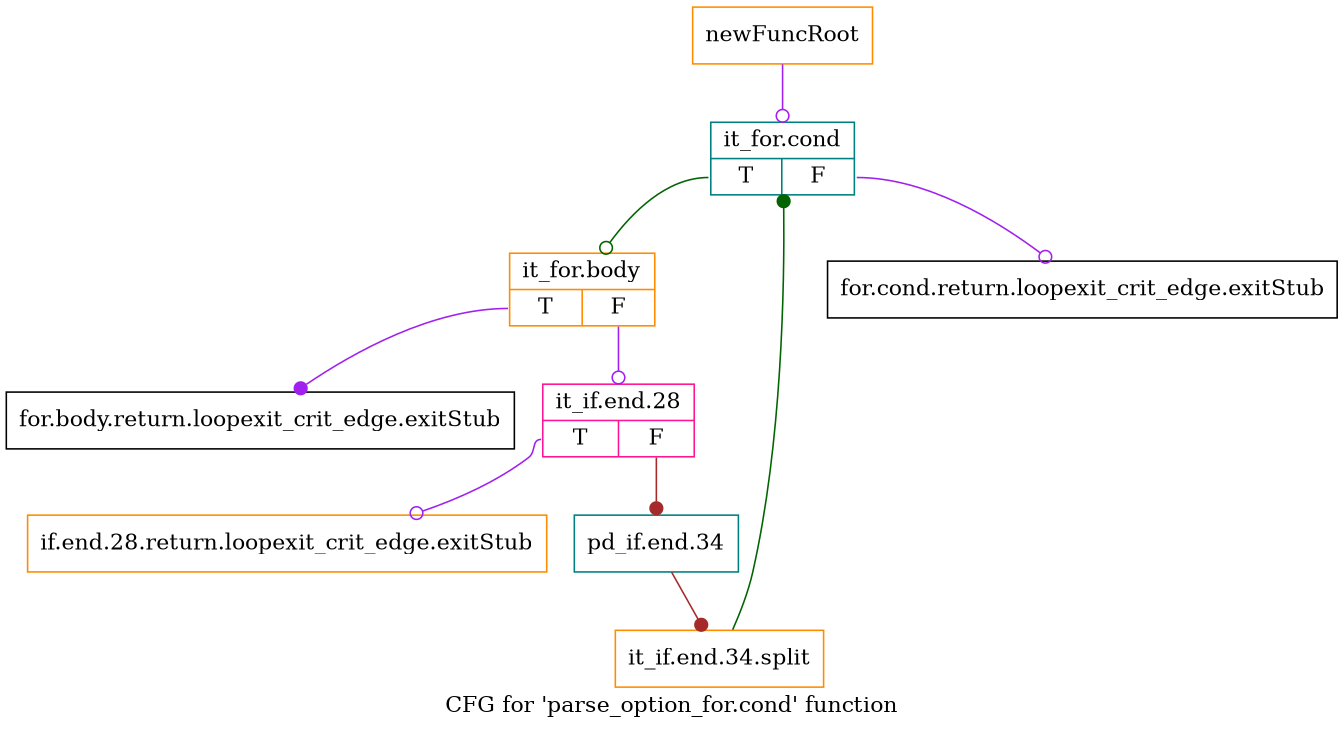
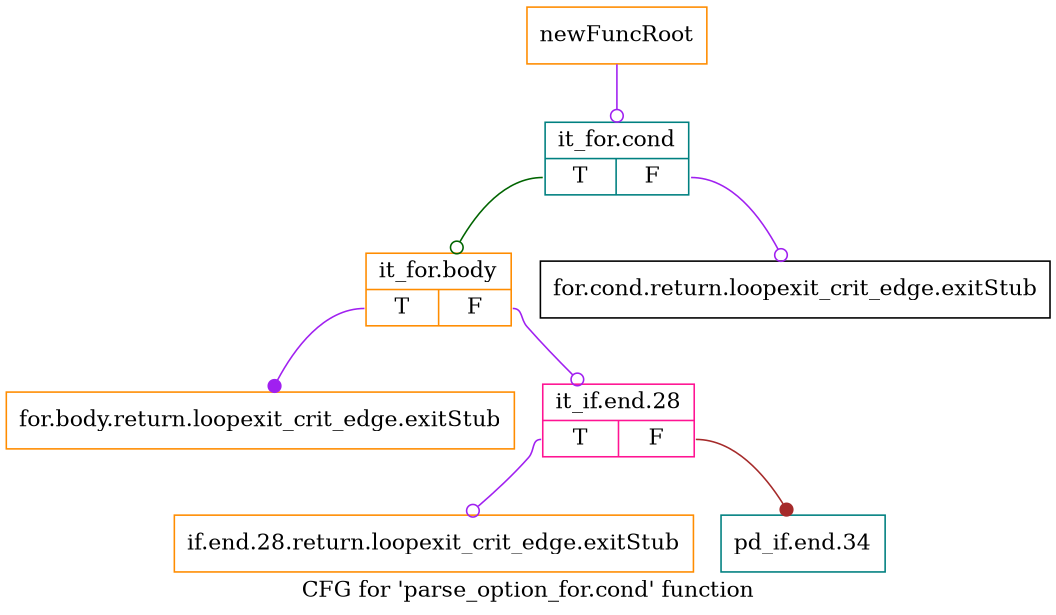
node "for.body.return.loopexit_crit_edge.exitStub": color black -> darkorange
node "it_if.end.34.split": removed
